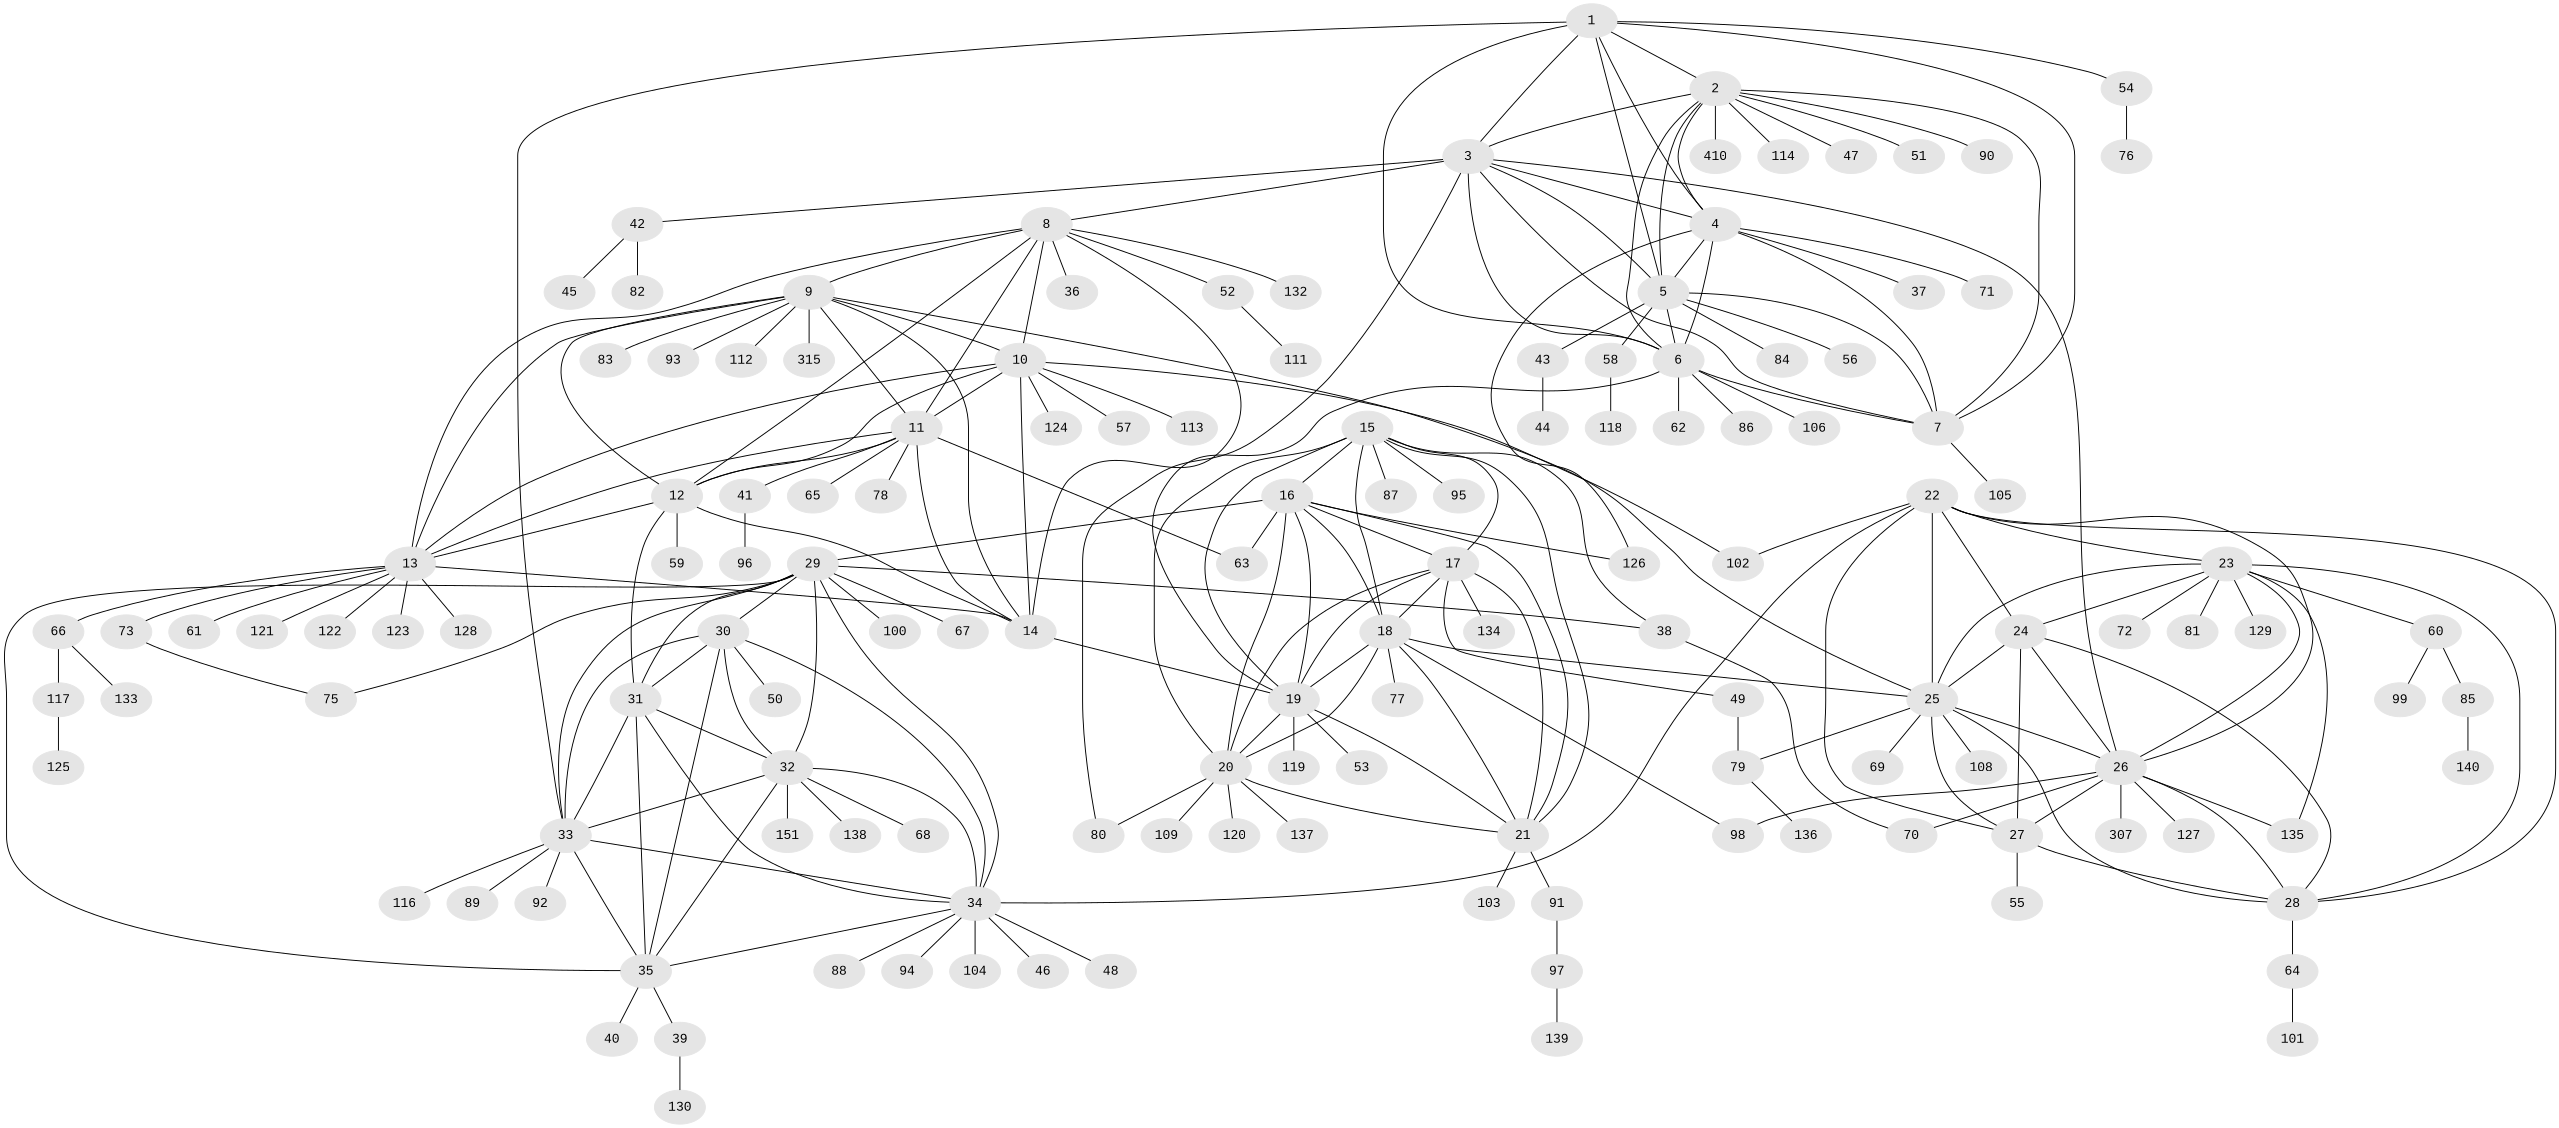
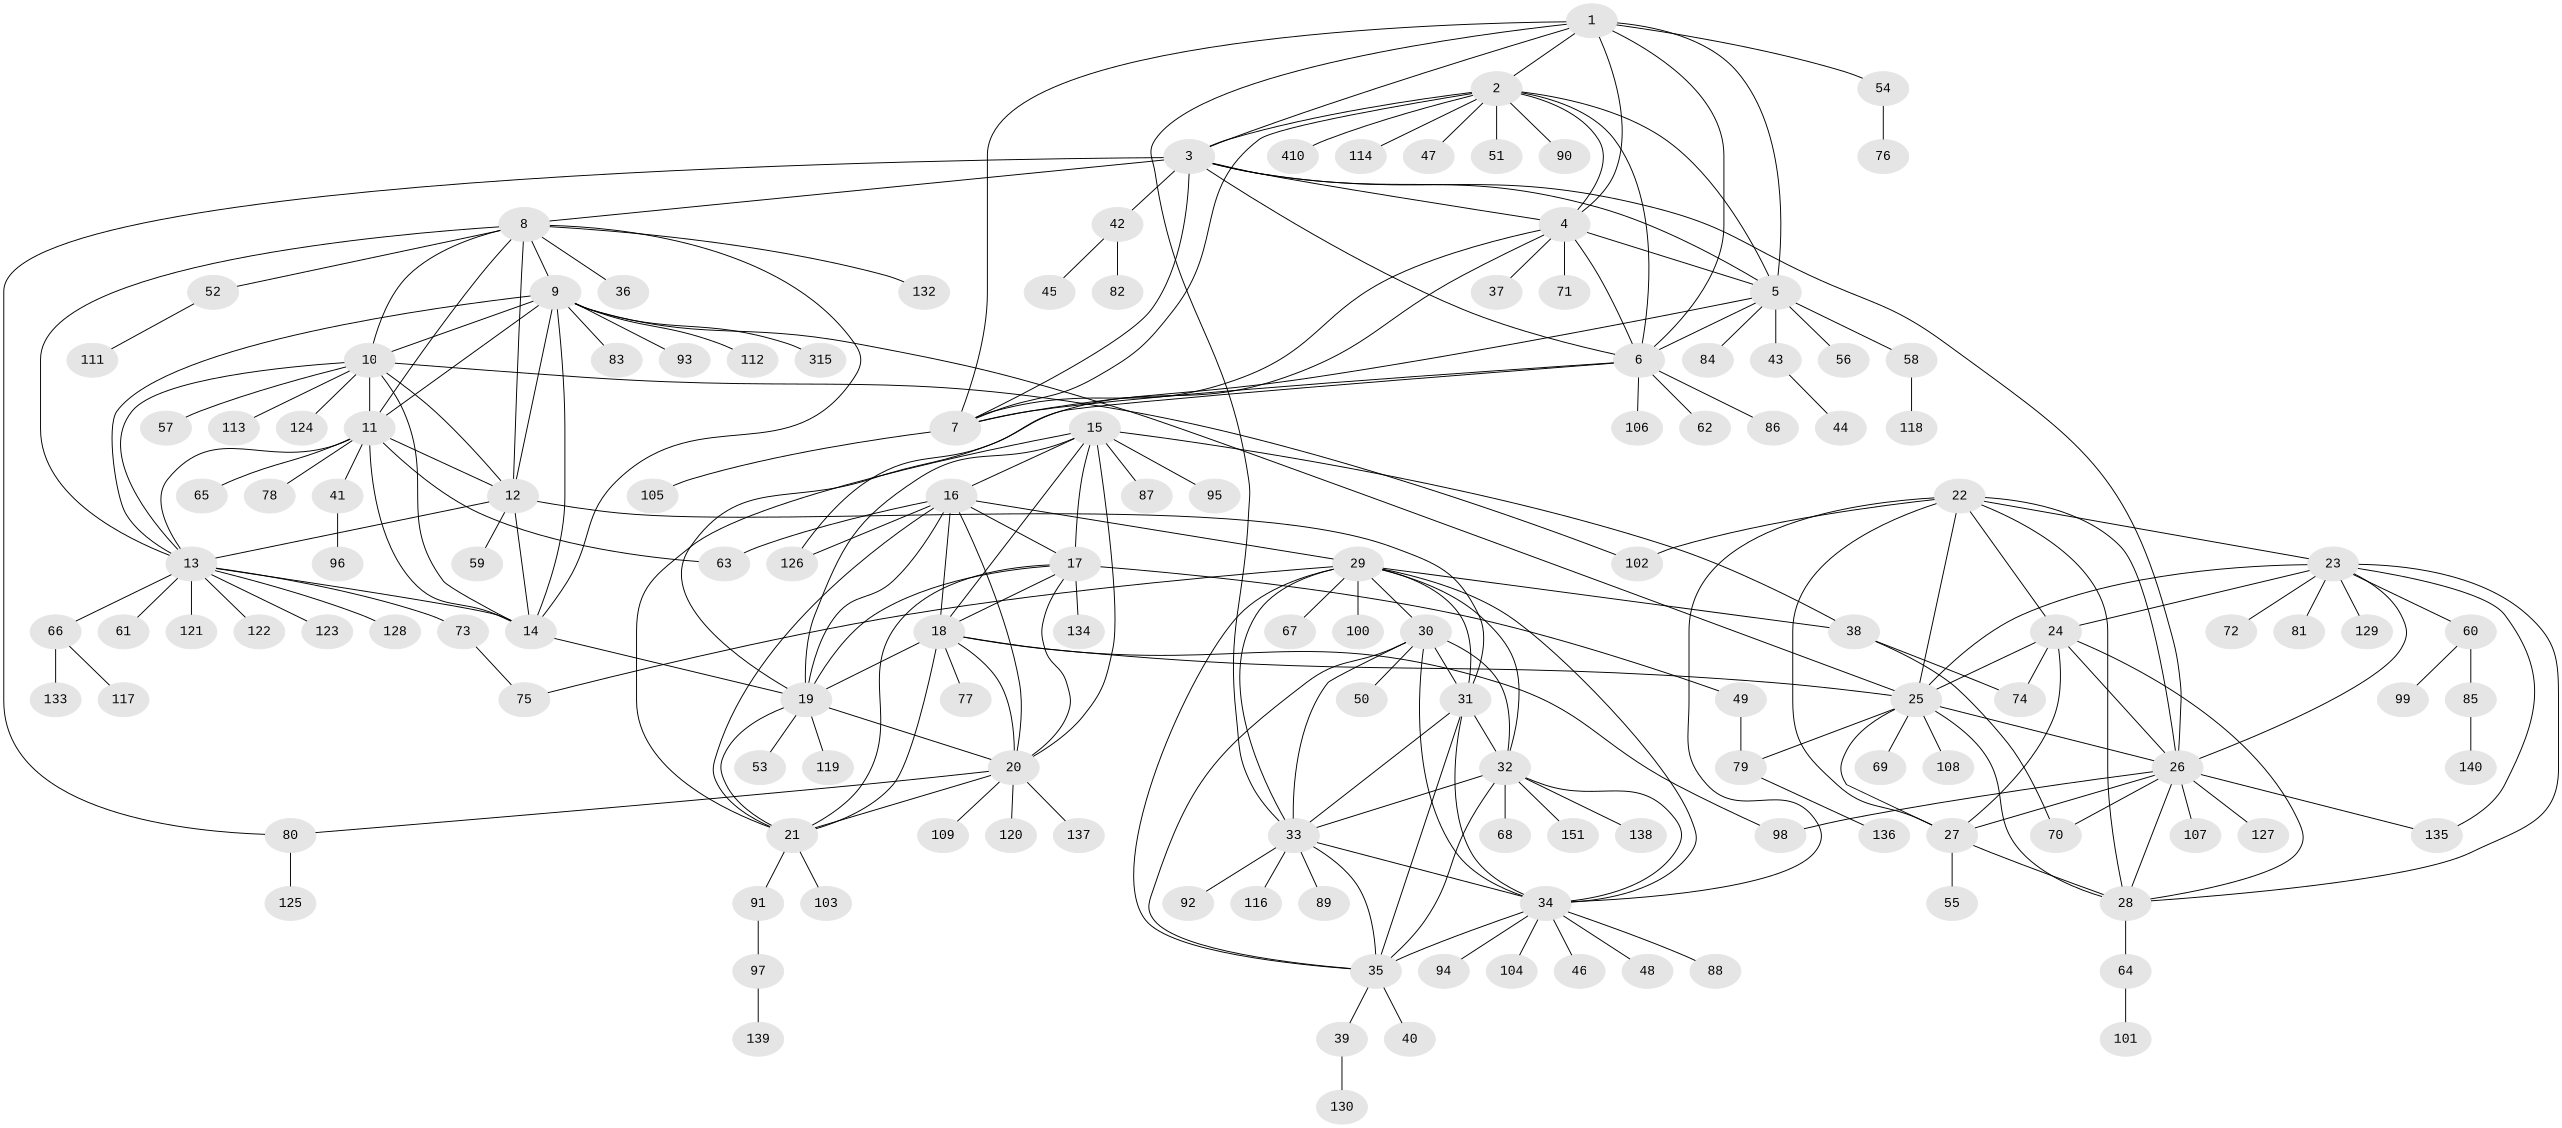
node "74": added
edge "117" -- "125": now "80" -- "125"
node "307": label "307" -> "107"
